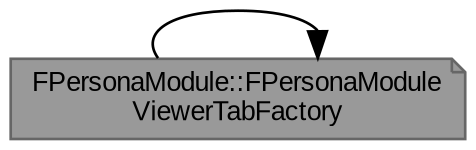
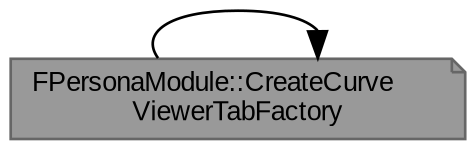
node "FPersonaModule::FPersonaModule ViewerTabFactory": label "FPersonaModule::FPersonaModule ViewerTabFactory" -> "FPersonaModule::CreateCurve ViewerTabFactory"
